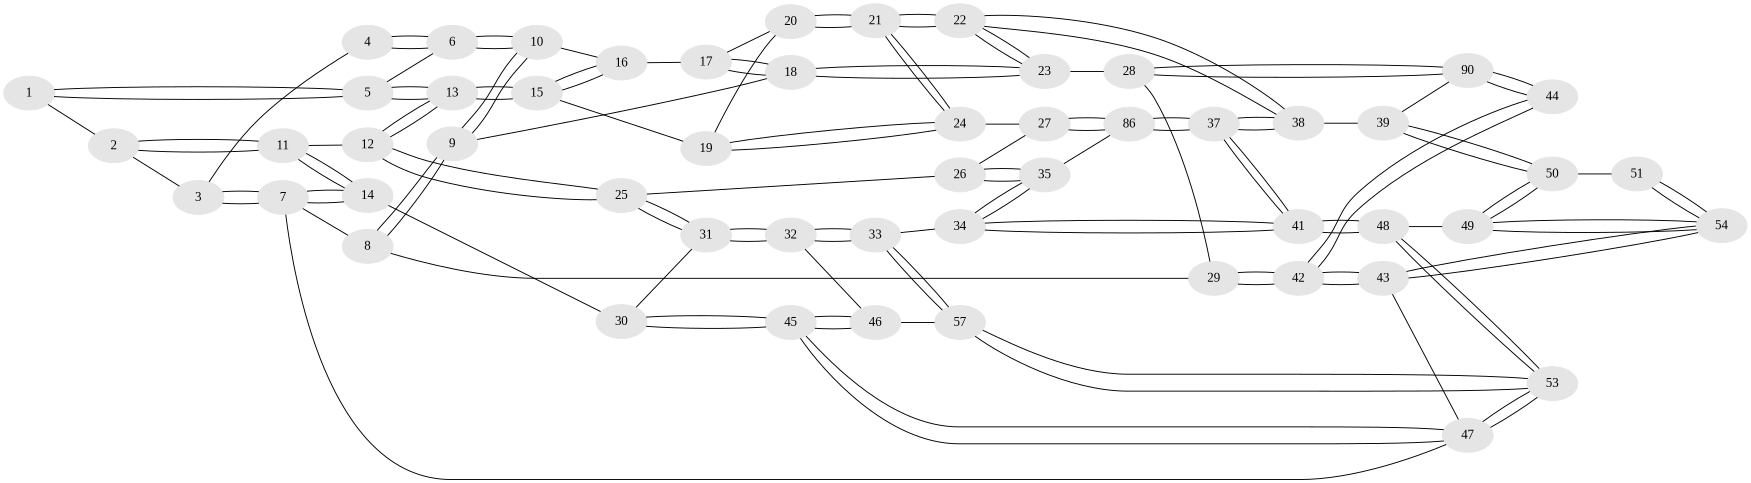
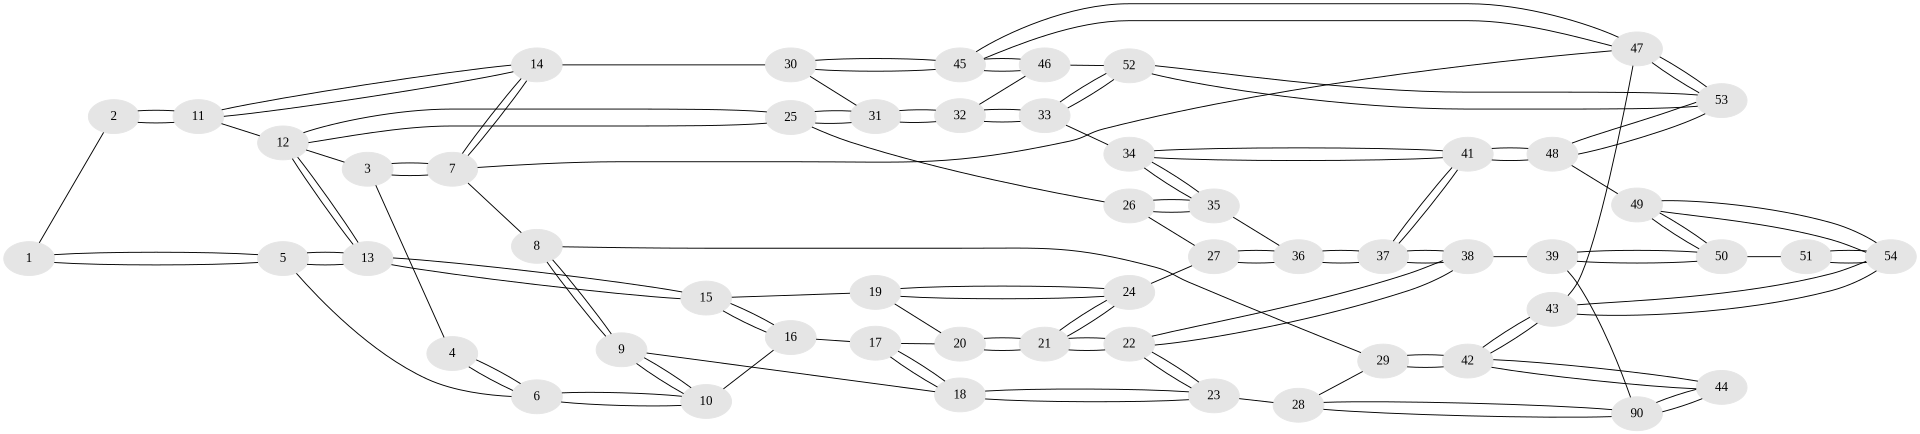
node "86": label "86" -> "36"
edge "2" -- "3": now "12" -- "3"
node "57": label "57" -> "52"
